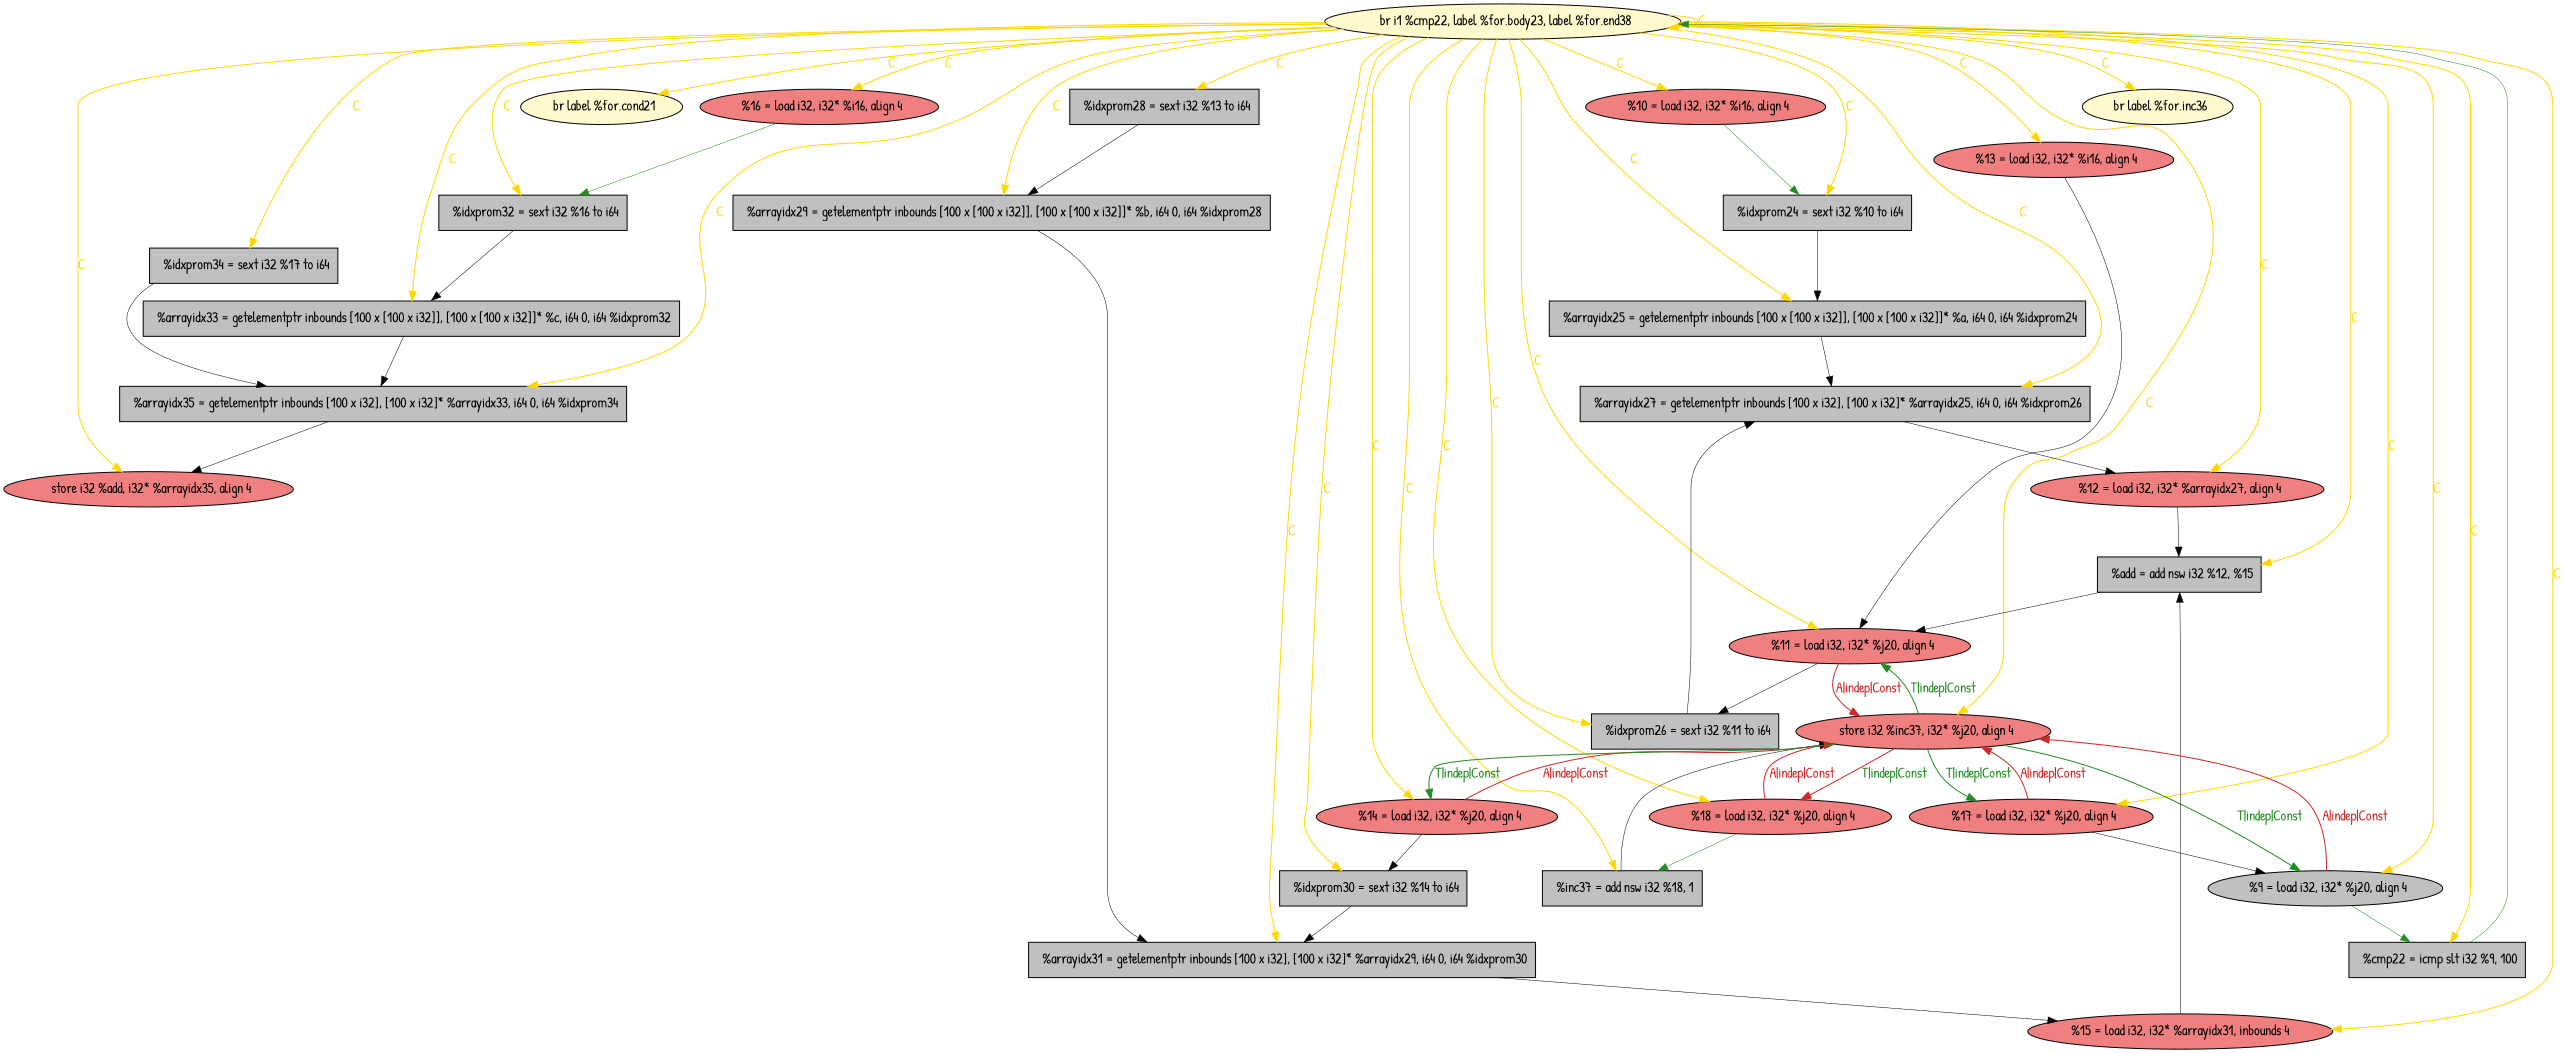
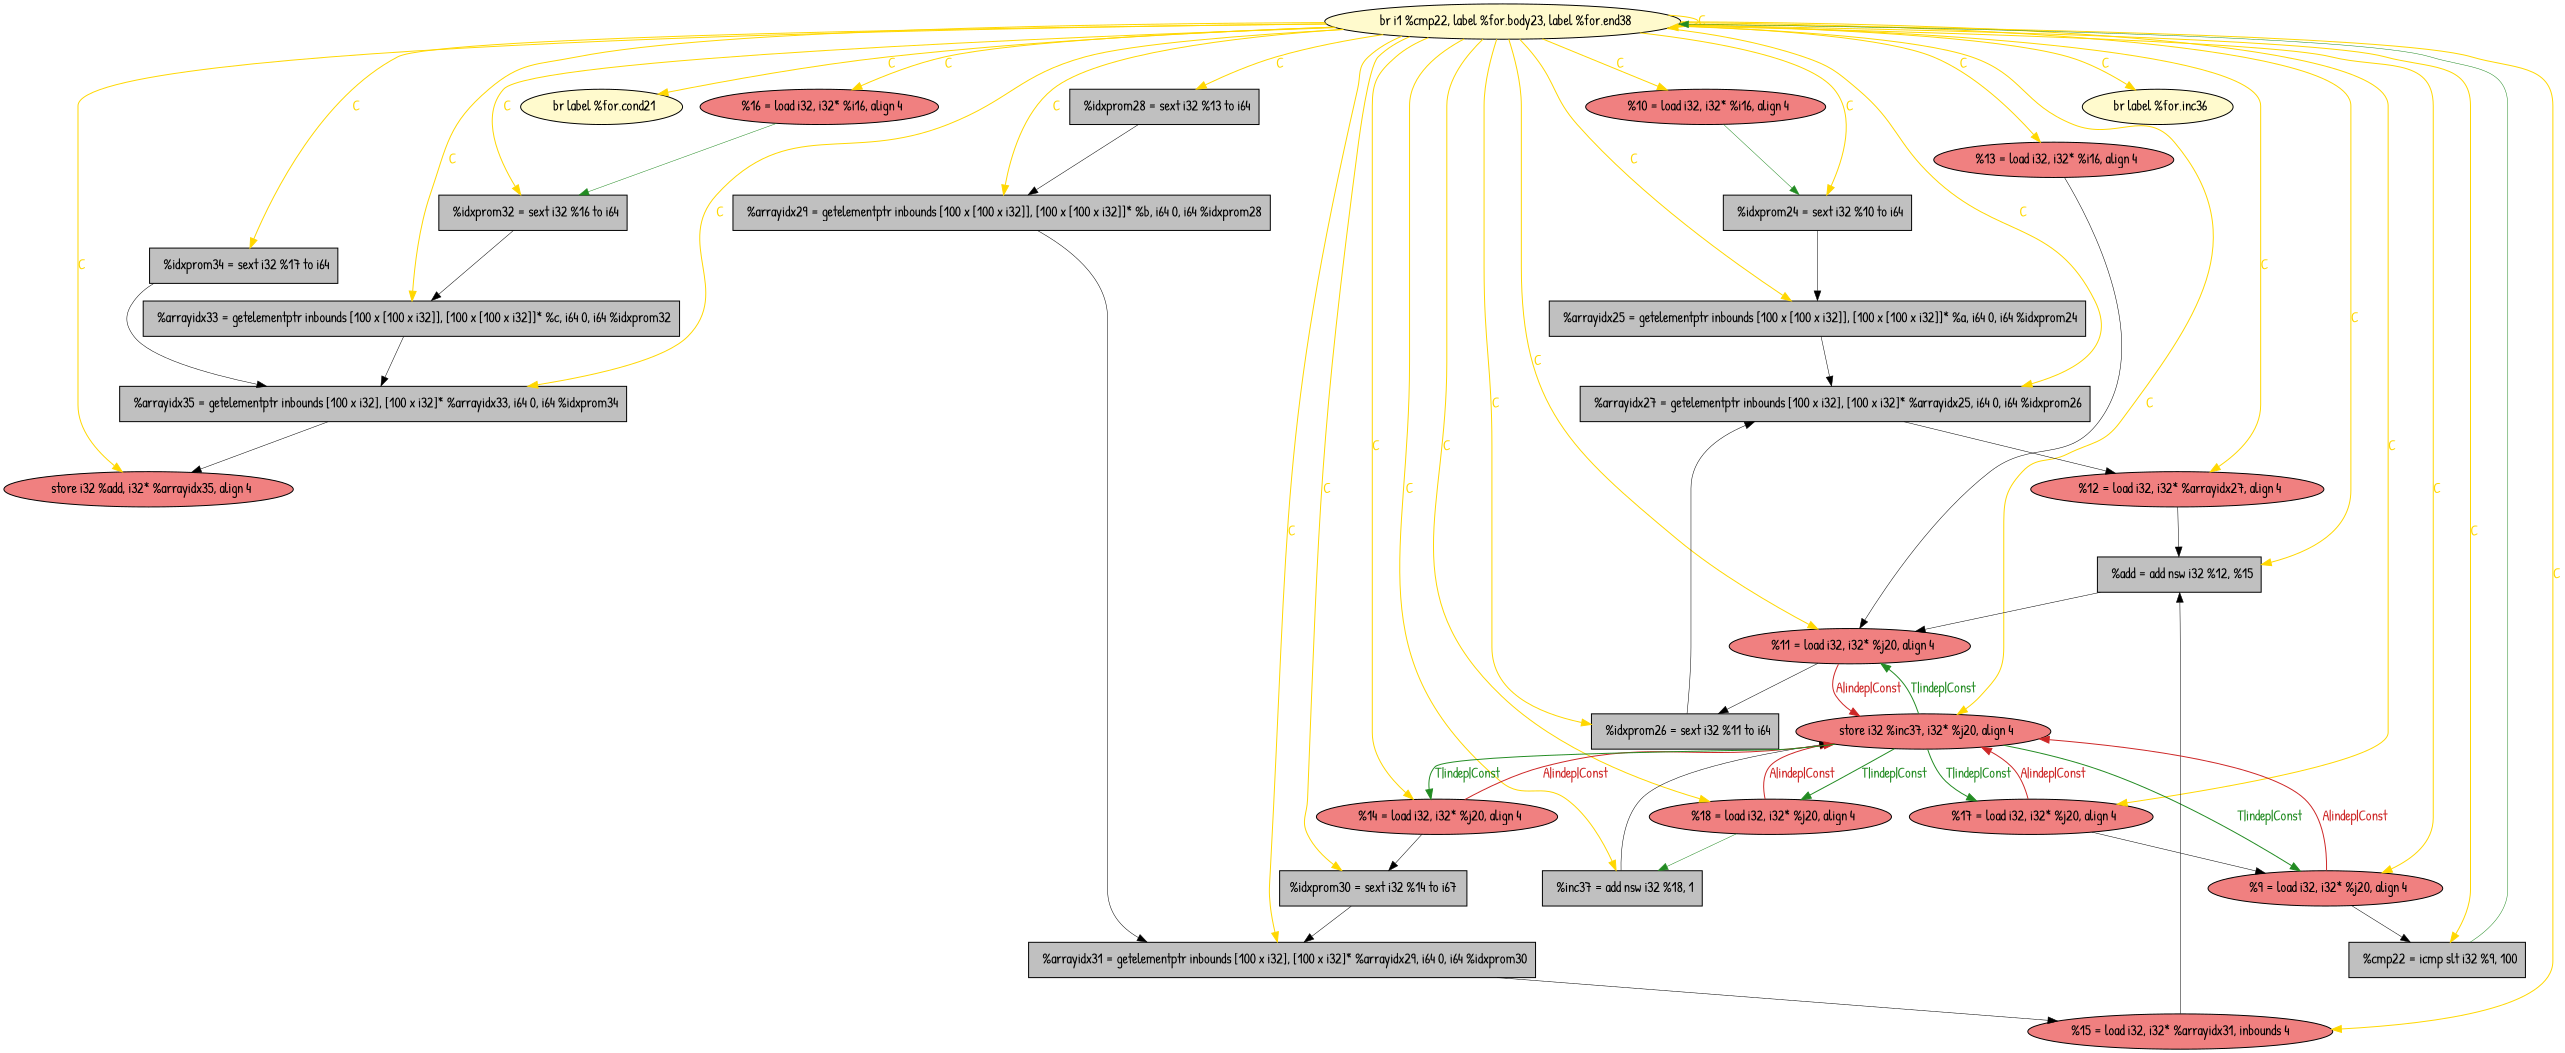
edge "store i32 %inc37, i32* %j20, align 4" -> "%18 = load i32, i32* %j20, align 4": color firebrick3 -> forestgreen
node "%idxprom30 = sext i32 %14 to i64": label "%idxprom30 = sext i32 %14 to i64" -> "%idxprom30 = sext i32 %14 to i67"
node "%9 = load i32, i32* %j20, align 4": fillcolor grey -> lightcoral
edge "%9 = load i32, i32* %j20, align 4" -> "%cmp22 = icmp slt i32 %9, 100": color forestgreen -> black
